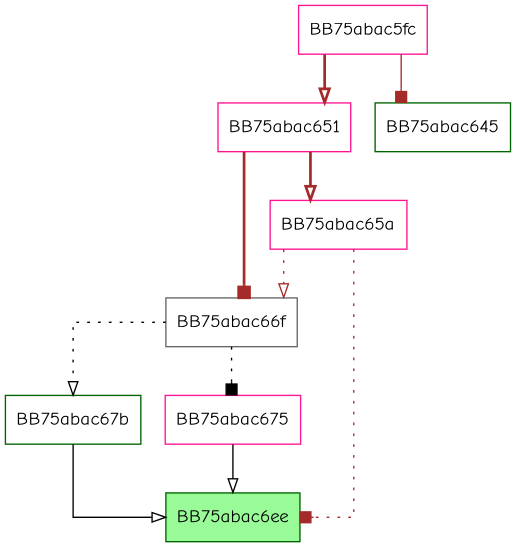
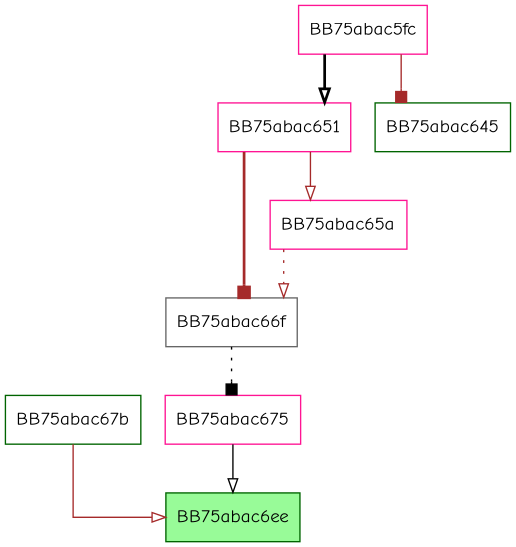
edge "BB75abac5fc" -> "BB75abac651": color brown -> black
edge "BB75abac651" -> "BB75abac65a": style bold -> solid
edge "BB75abac66f" -> "BB75abac67b": removed
edge "BB75abac65a" -> "BB75abac6ee": removed
edge "BB75abac67b" -> "BB75abac6ee": color black -> brown
